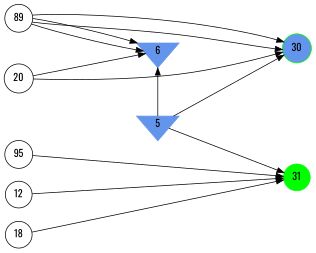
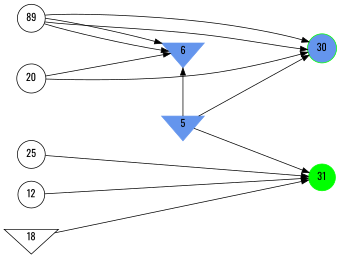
node "95": label "95" -> "25"
node "18": shape circle -> invtriangle
